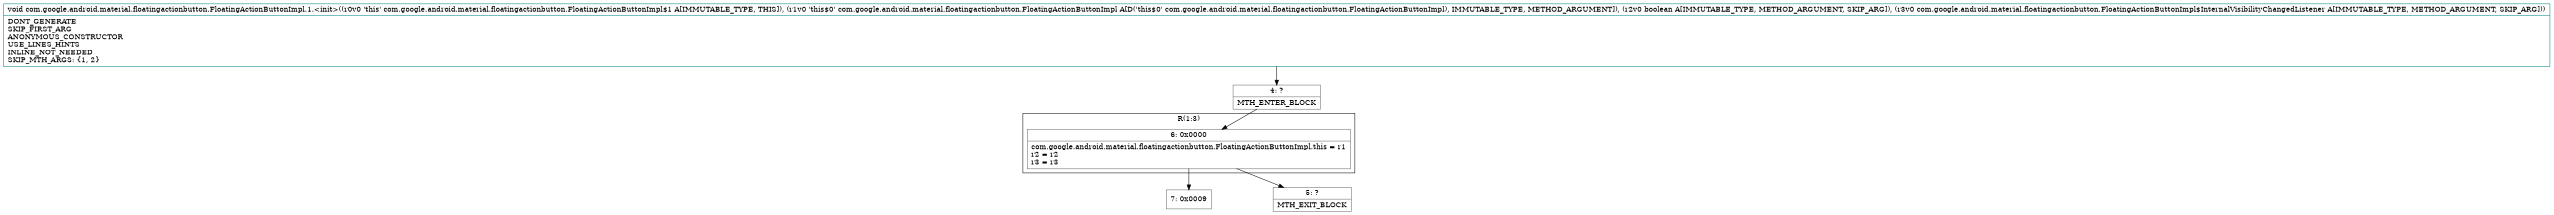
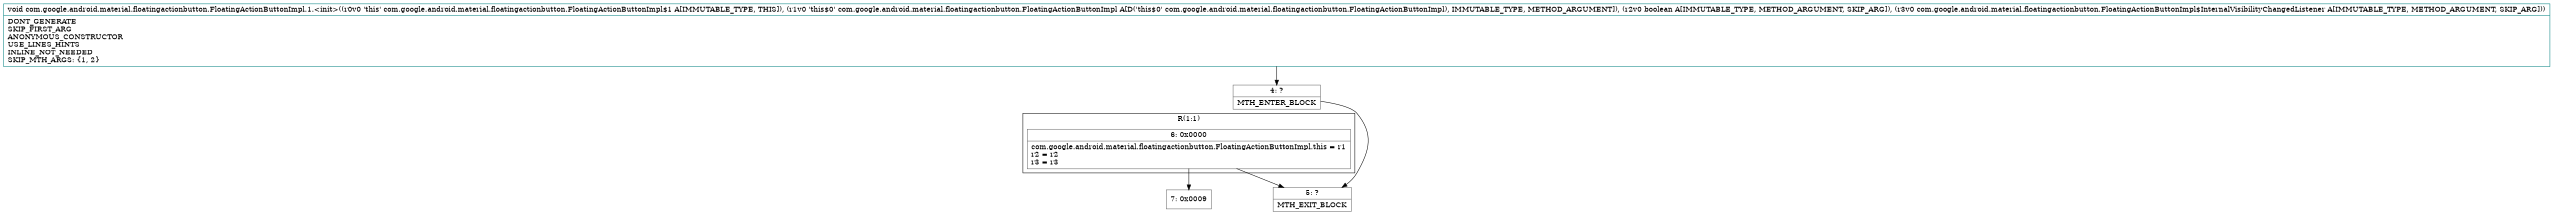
edge "4: ?" -> "6: 0x0000": now "4: ?" -> "5: ?"
cluster "R(1:3)": label "R(1:3)" -> "R(1:1)"
